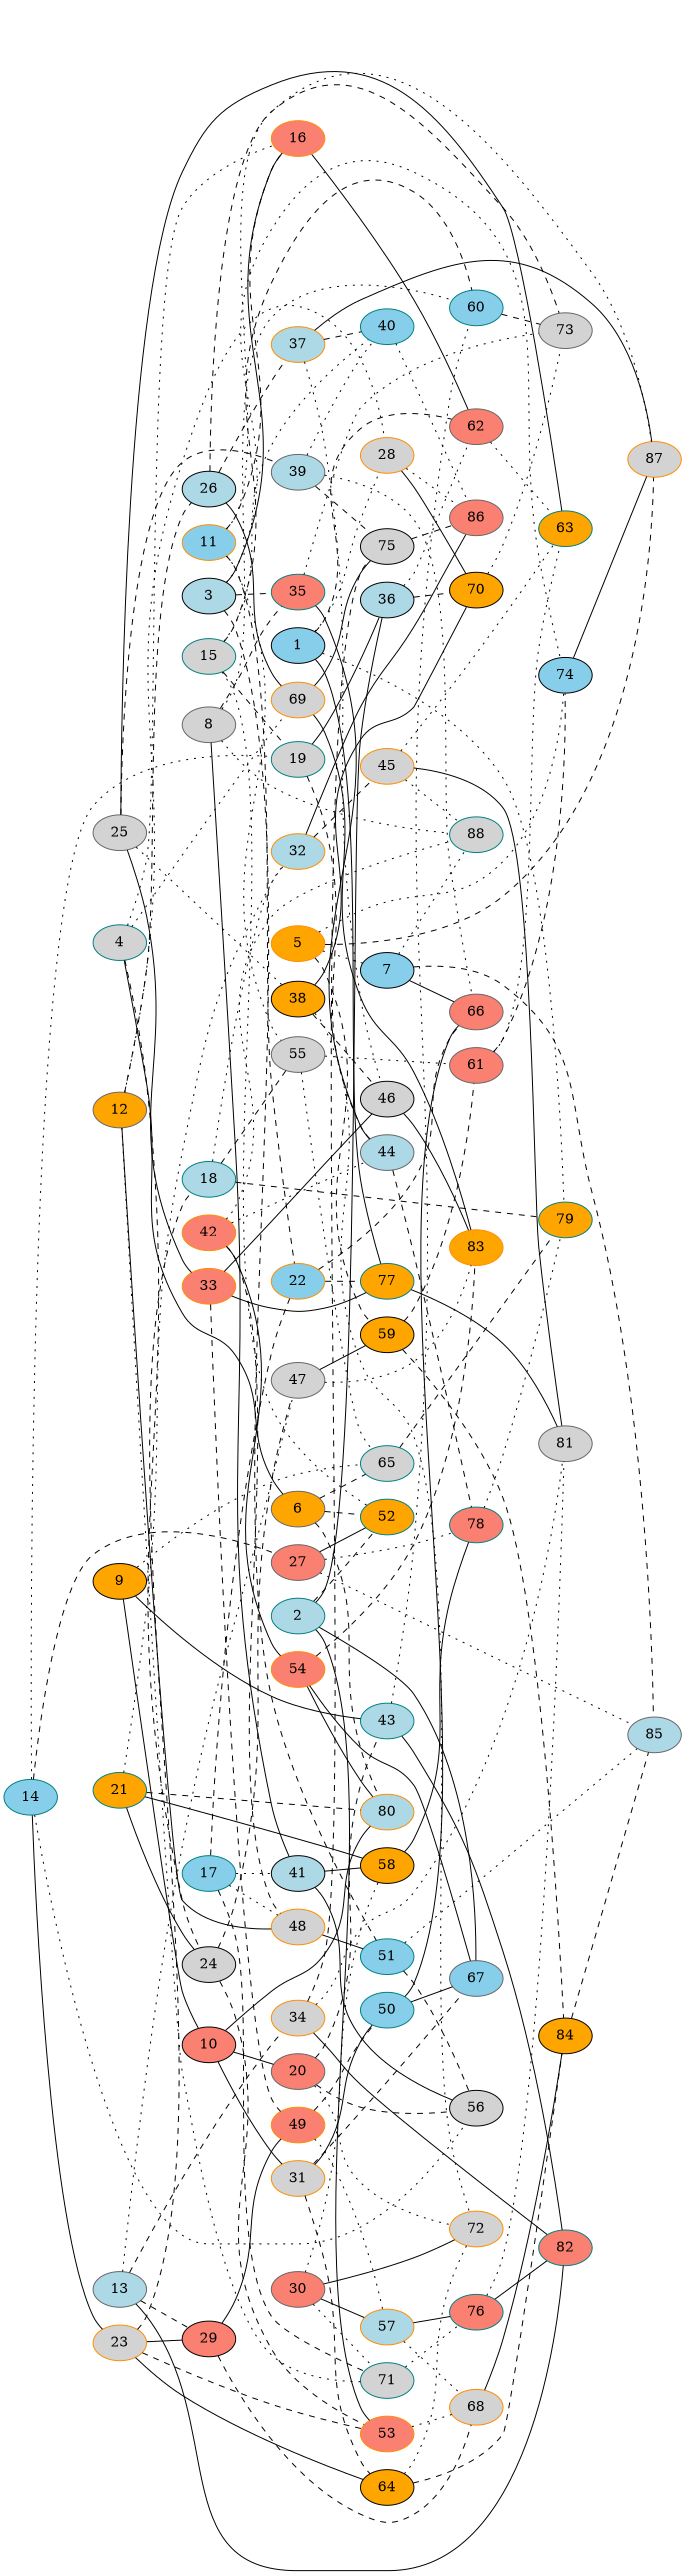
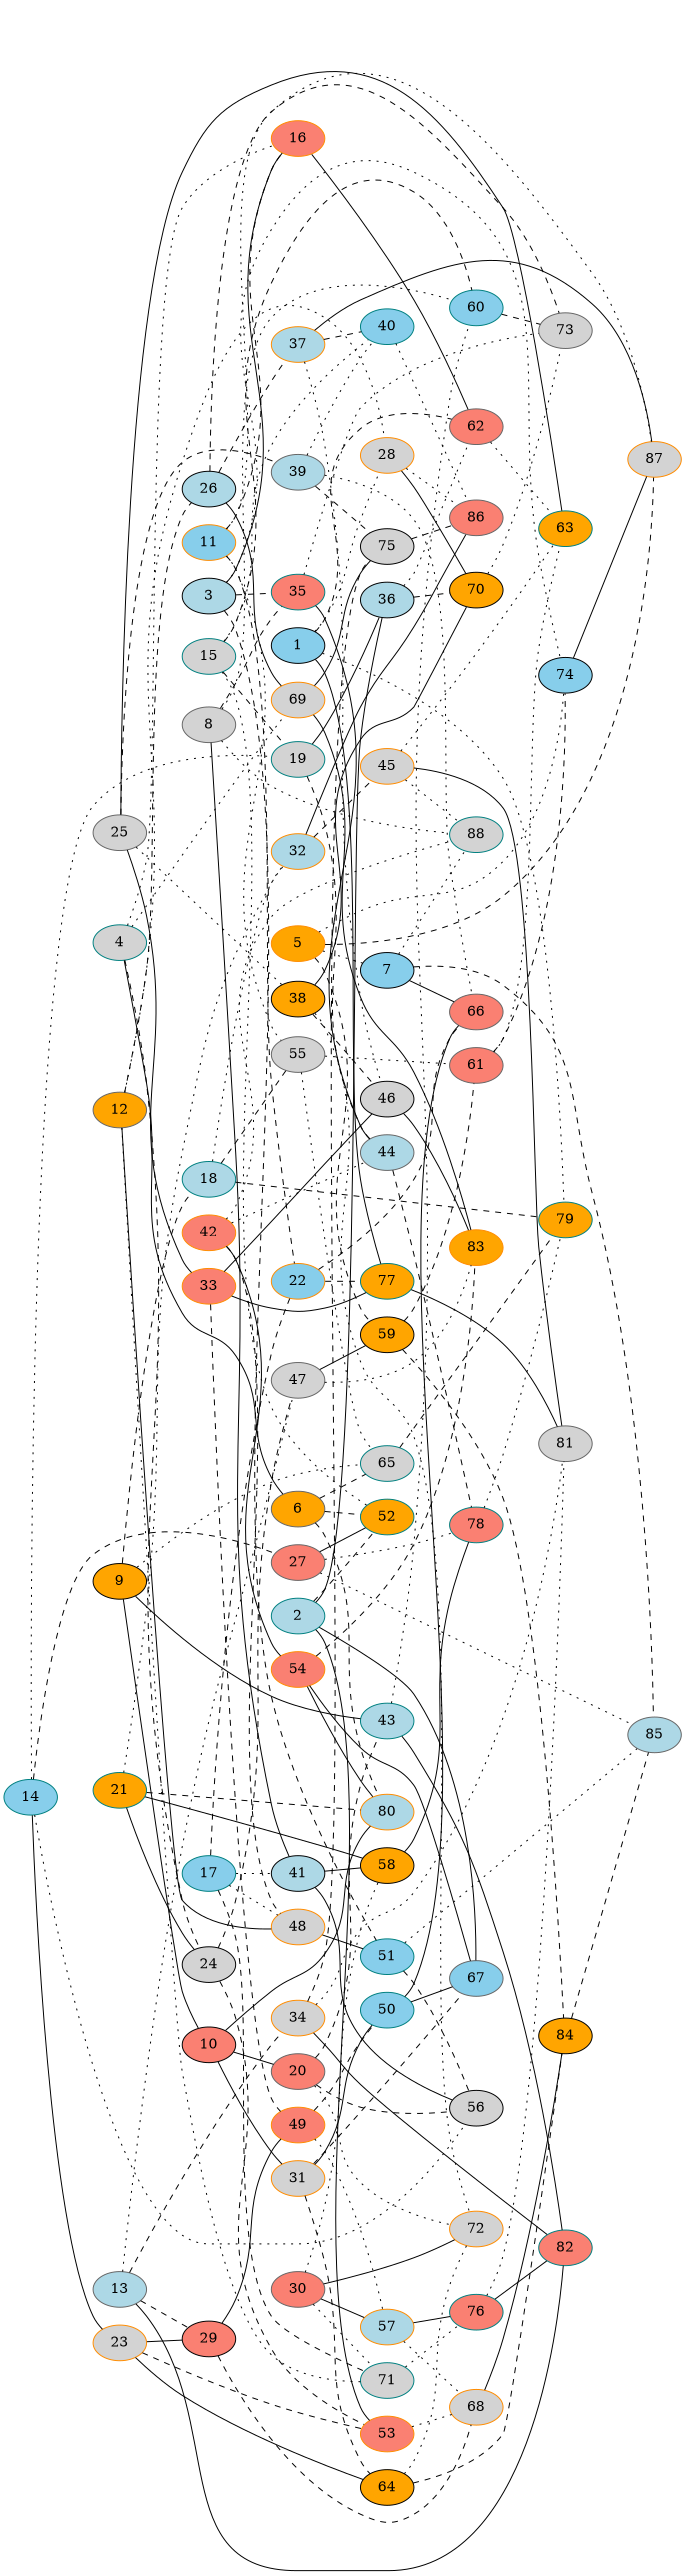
edge "18" -- "23": now "18" -- "9"
